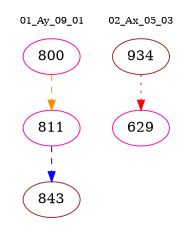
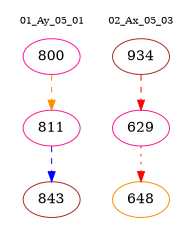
cluster "01_Ay_09_01": label "01_Ay_09_01" -> "01_Ay_05_01"
edge "934" -> "629": style dotted -> dashed
node "648": added
